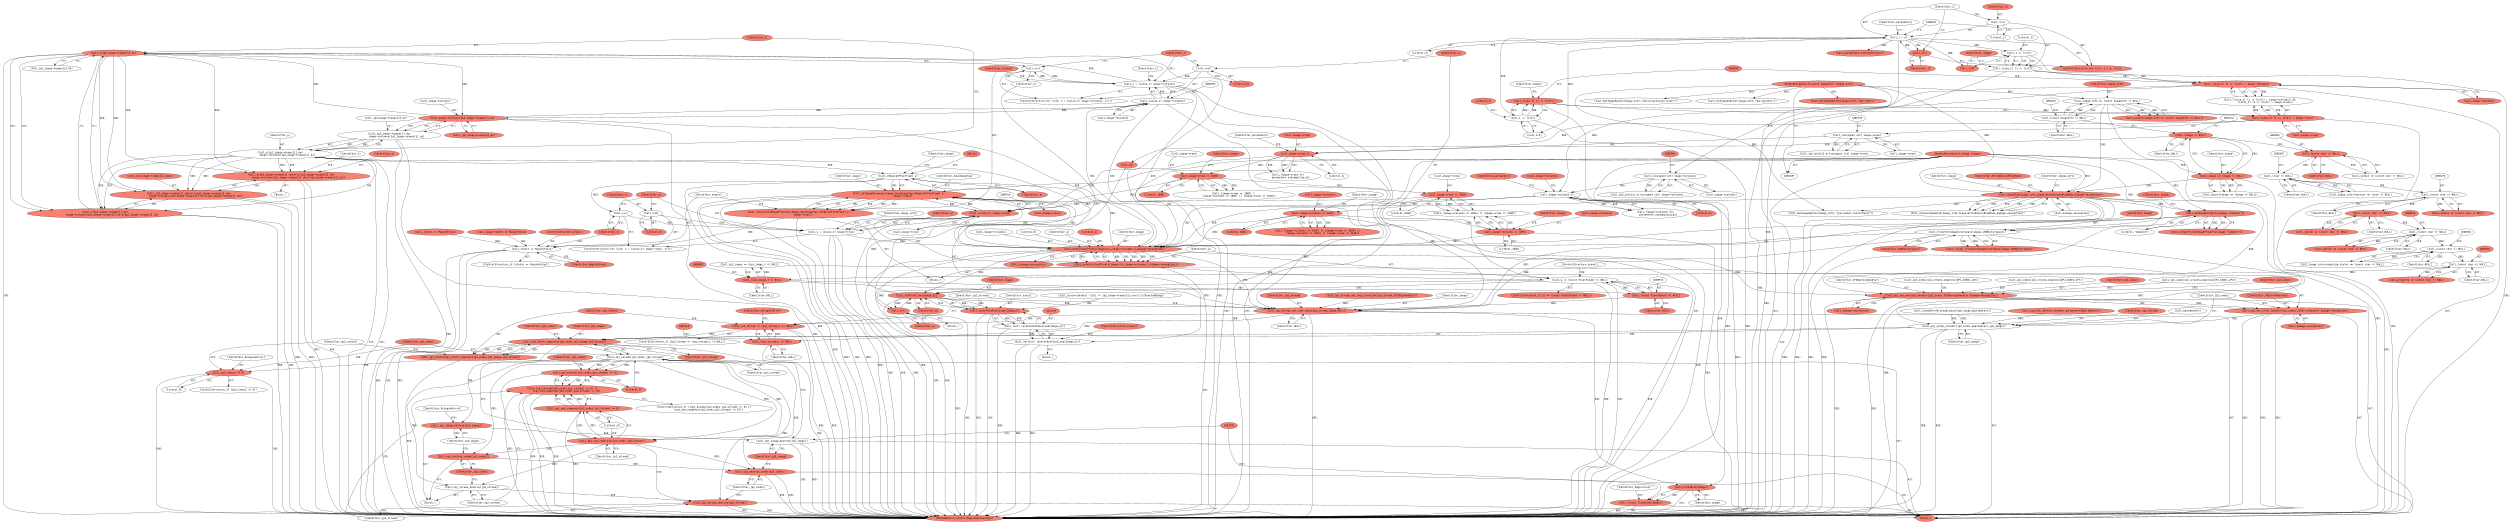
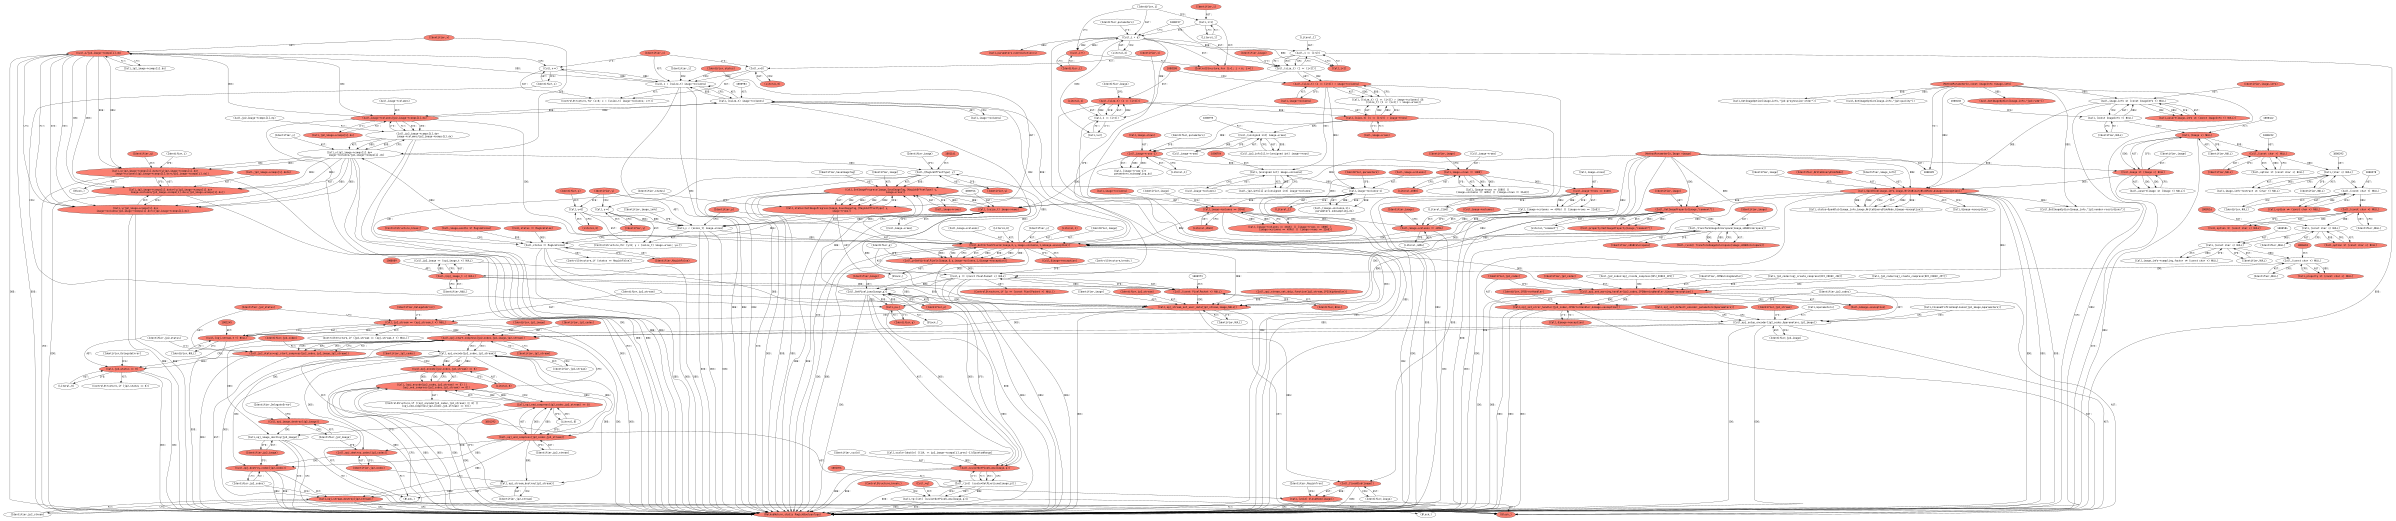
edge "(Call,(Image *) NULL)" -> "(Call,*q)": now "(Call,(Image *) NULL)" -> "(MethodReturn,static MagickBooleanType)"
node "(Call,GetPixelLuma(image,p))": fillcolor salmon -> white
